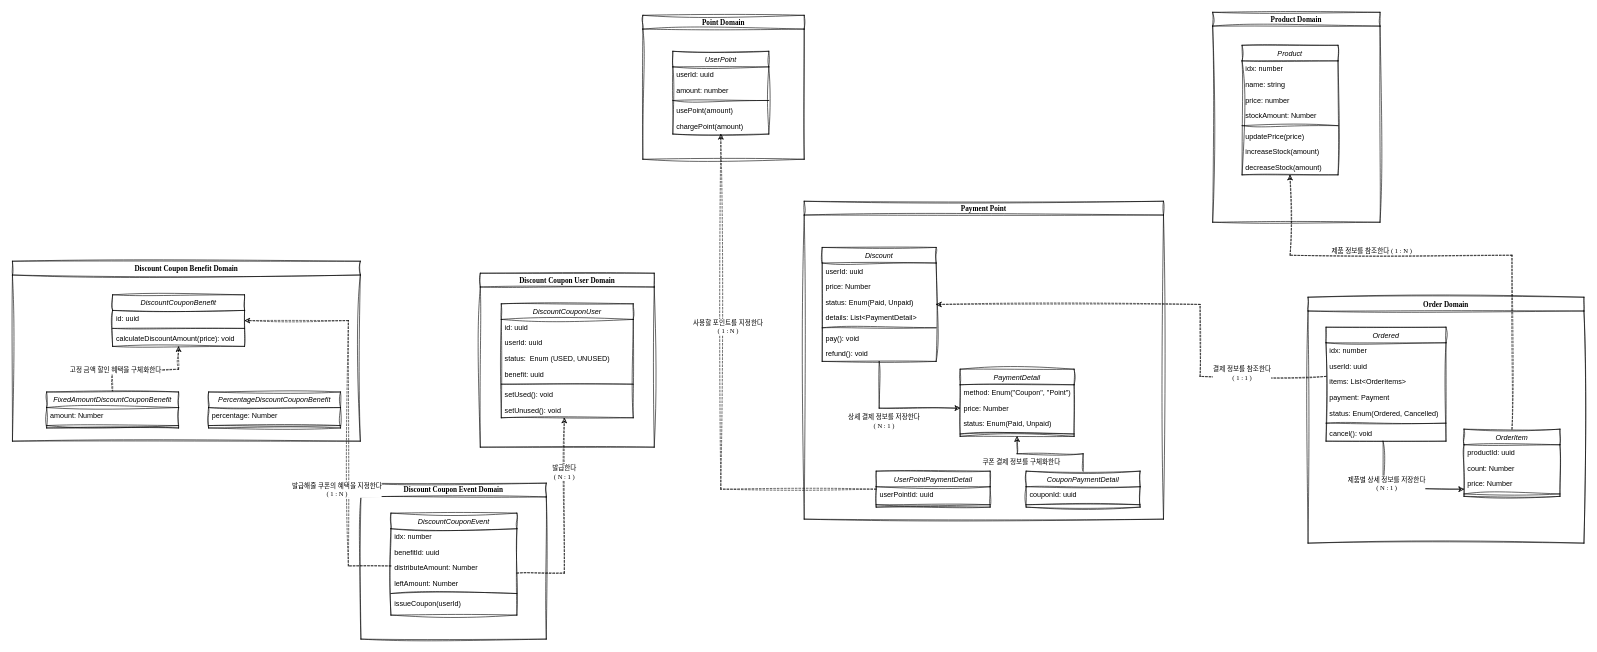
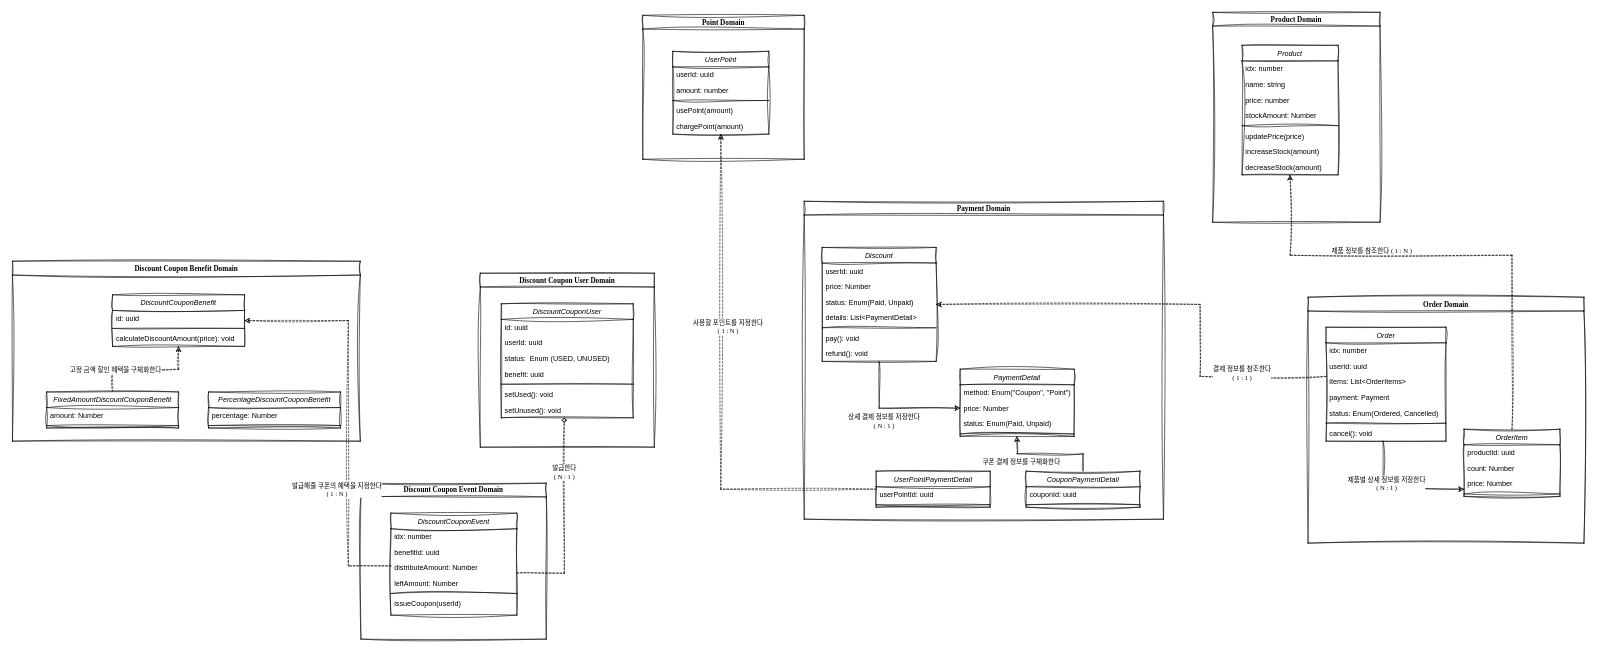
node "Payment Point": label "Payment Point" -> "Payment Domain"
node "Ordered": label "Ordered" -> "Order"
edge "DiscountCouponEvent" -> "DiscountCouponUser": arrowhead classic -> diamond
